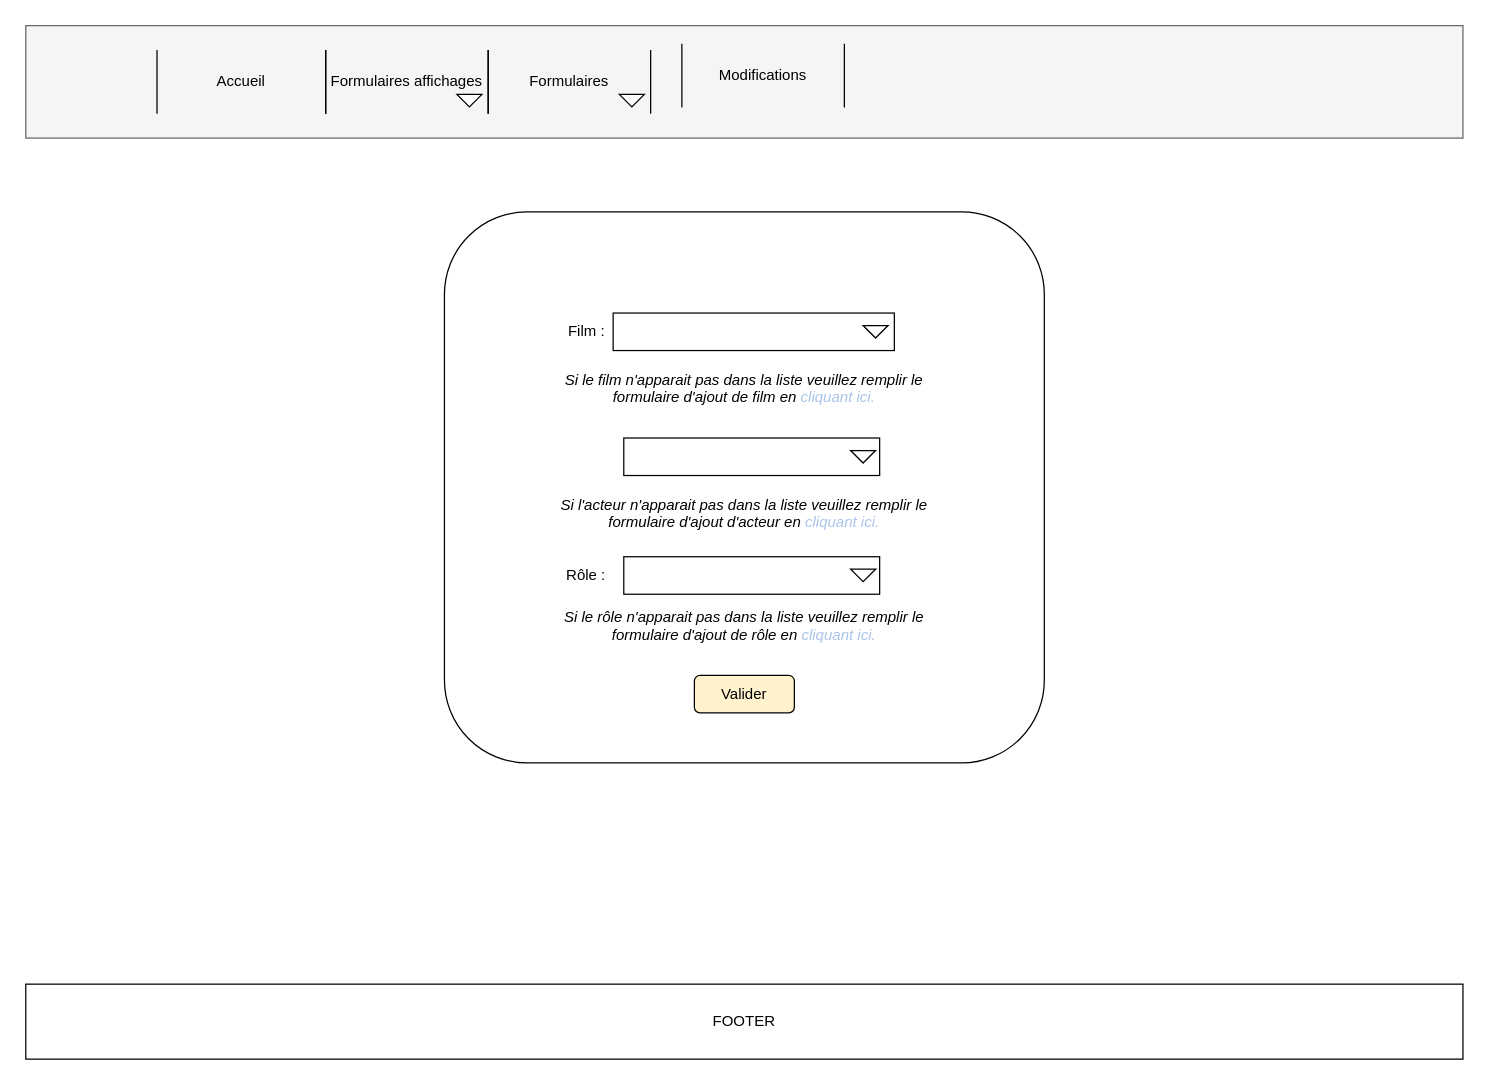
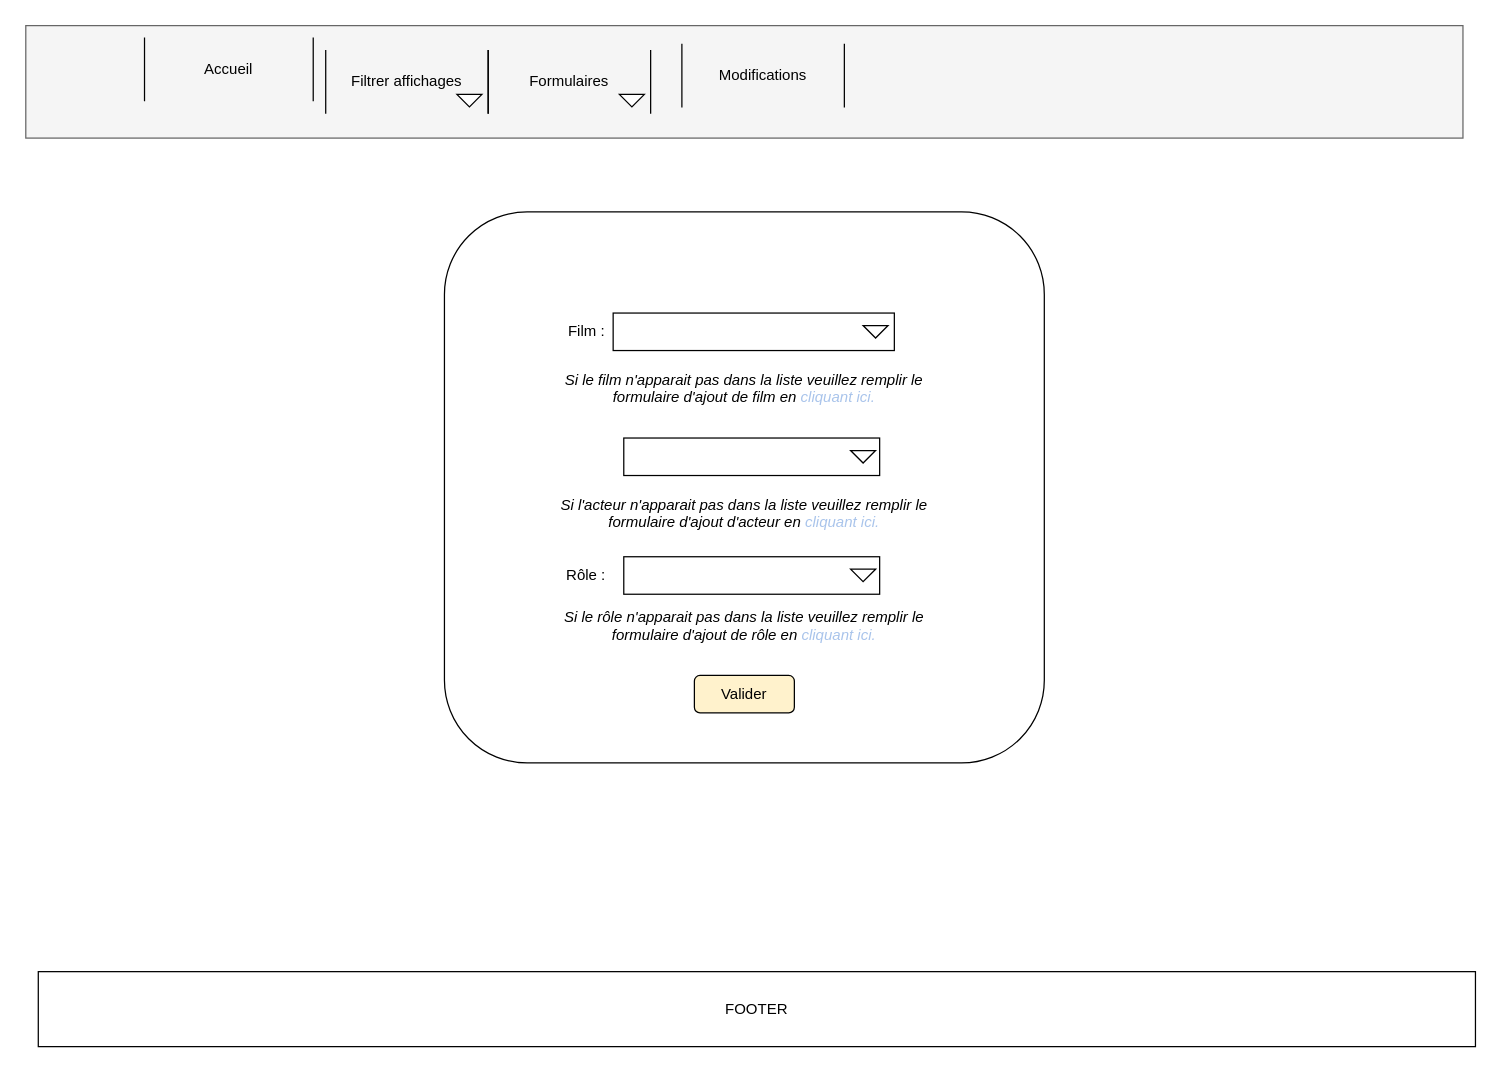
node "Accueil": moved (241, 82) -> (229, 69)
node "Formulaires affichages": label "Formulaires affichages" -> "Filtrer affichages"
node "FOOTER": moved (744, 1022) -> (757, 1009)
